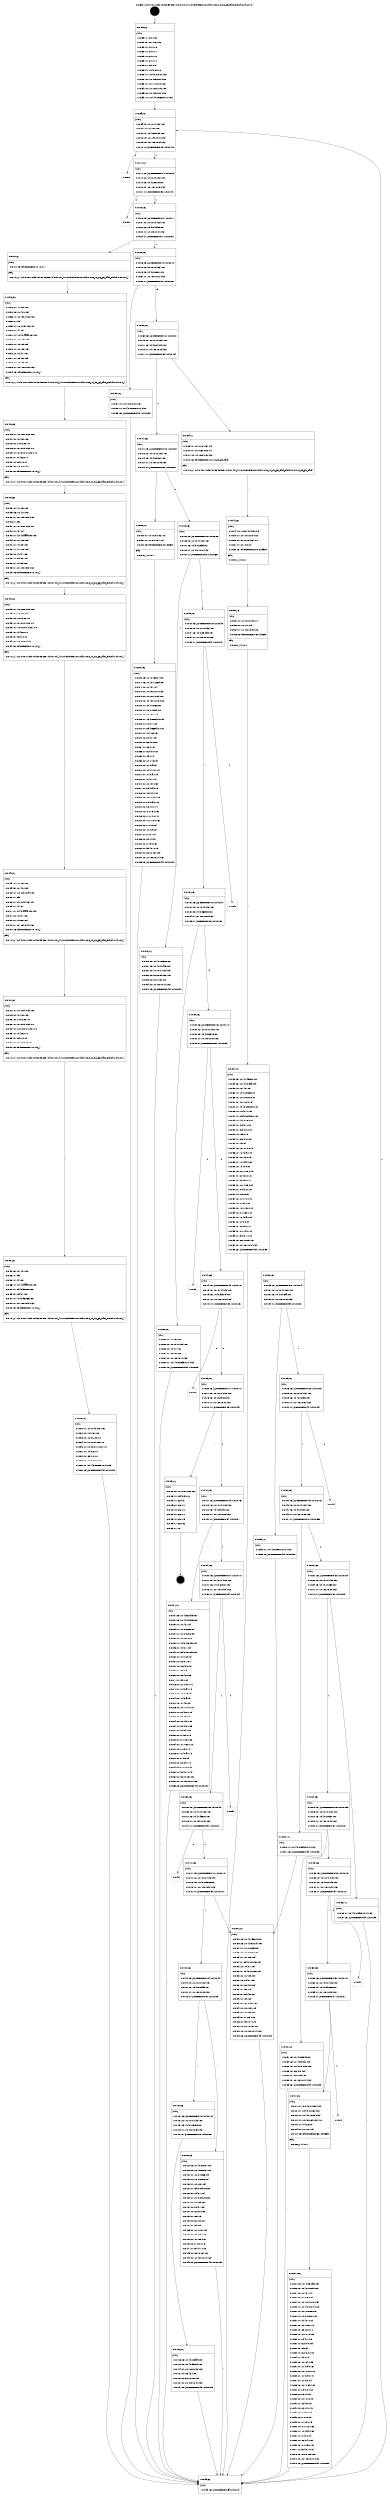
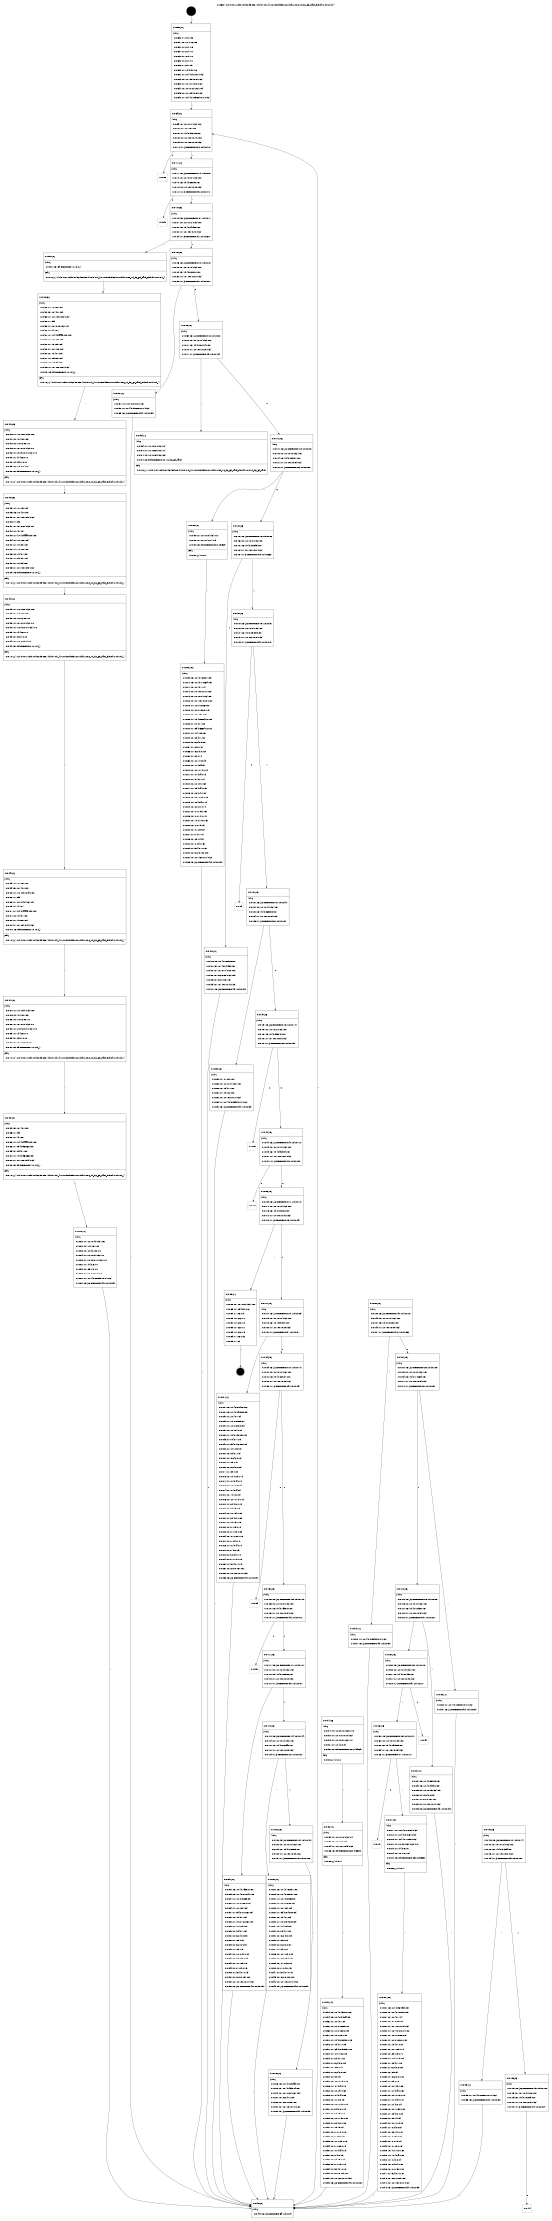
edge "0x401d0f [16]" -> "0x401d1f [25]": removed, label "1"
edge "0x4017d5 [25]" -> "0x4017ee [25]": removed, label "4"
edge "0x401b20 [12]" -> "0x401cb7 [88]": now "0x401b20 [12]" -> "0x401f8b [5]"
